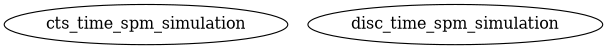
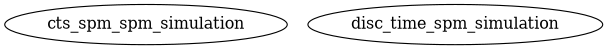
node "cts_time_spm_simulation": label "cts_time_spm_simulation" -> "cts_spm_spm_simulation"
